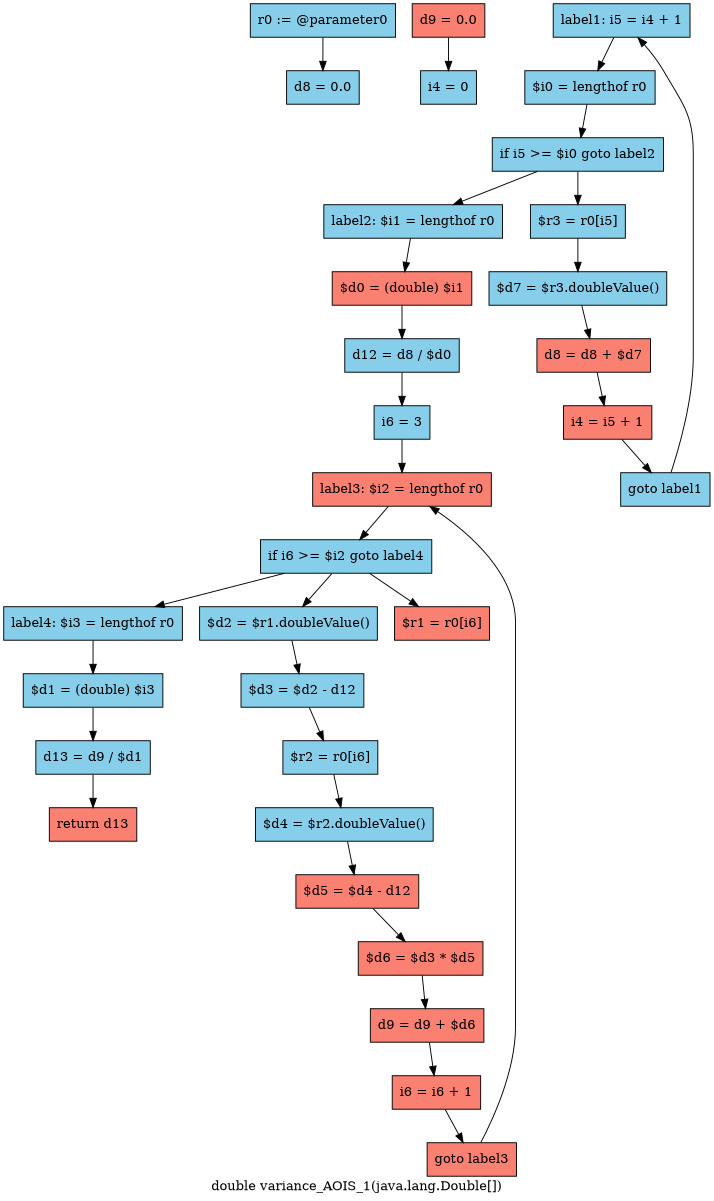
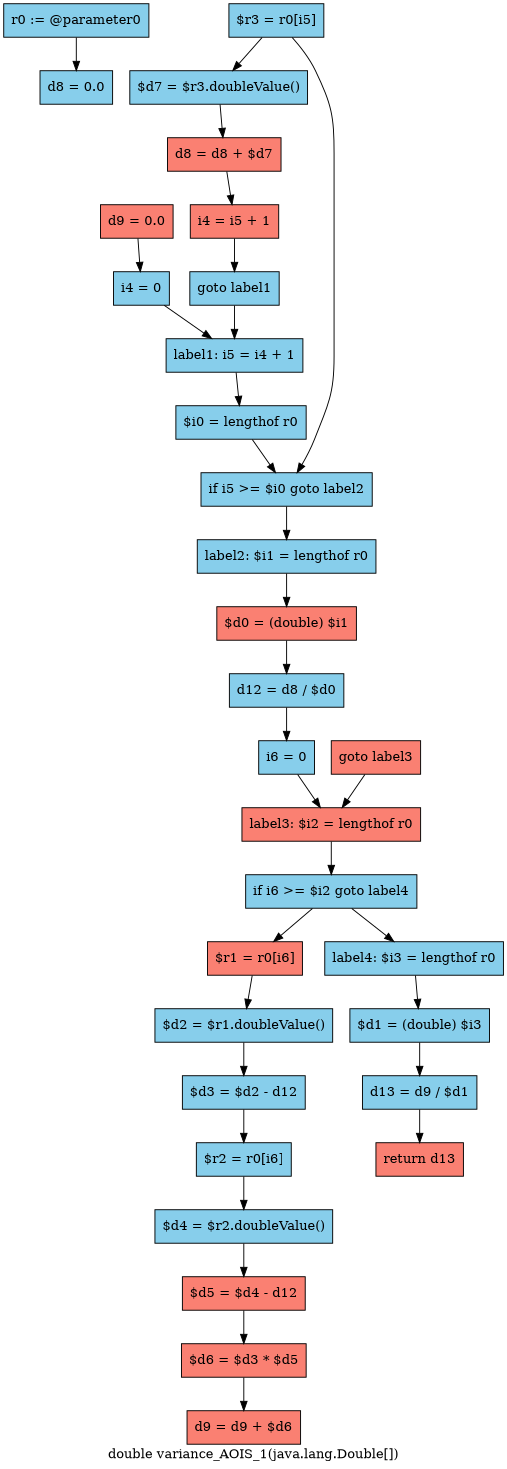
edge "if i5 >= $i0 goto label2" -> "$r3 = r0[i5]": reversed
edge "i4 = 0" -> "label1: i5 = i4 + 1": added
node "i6 = 3": label "i6 = 3" -> "i6 = 0"
edge "if i6 >= $i2 goto label4" -> "$d2 = $r1.doubleValue()": now "$r1 = r0[i6]" -> "$d2 = $r1.doubleValue()"
node "i6 = i6 + 1": removed
